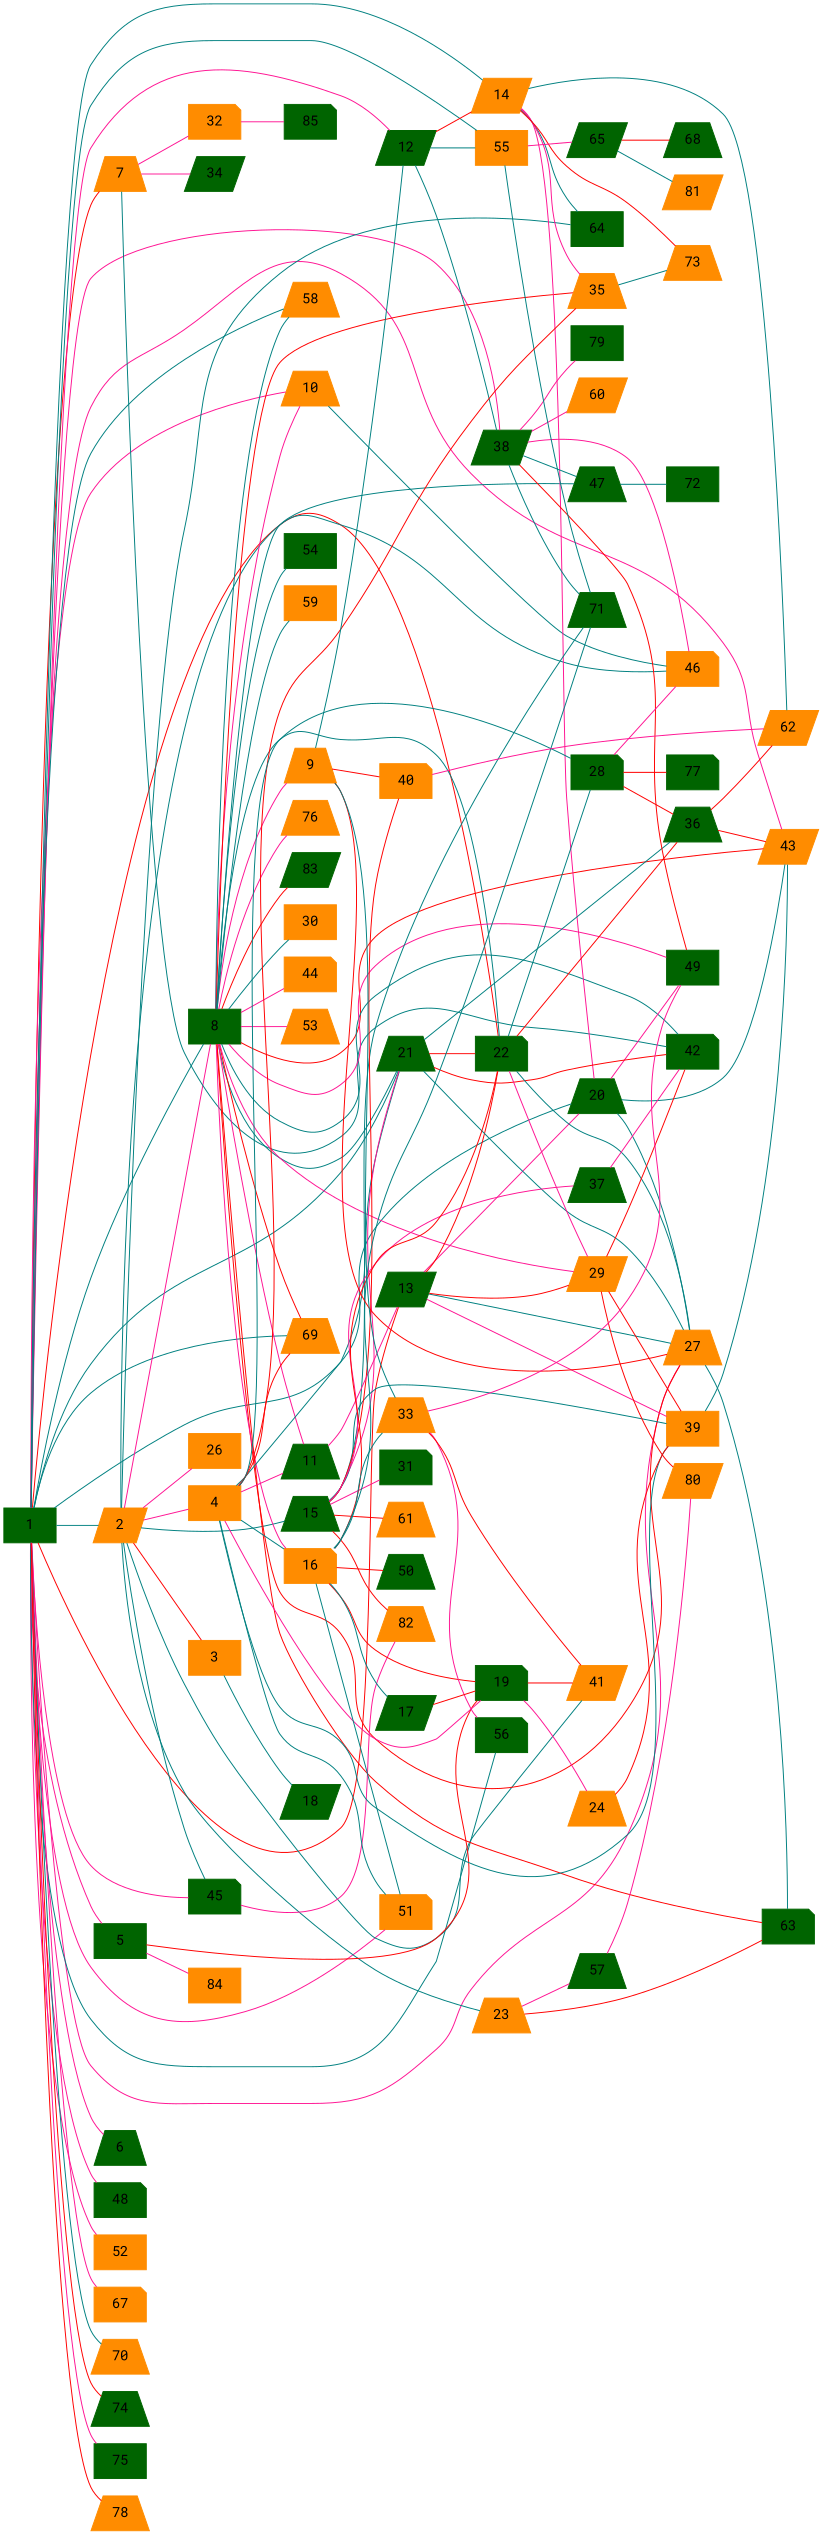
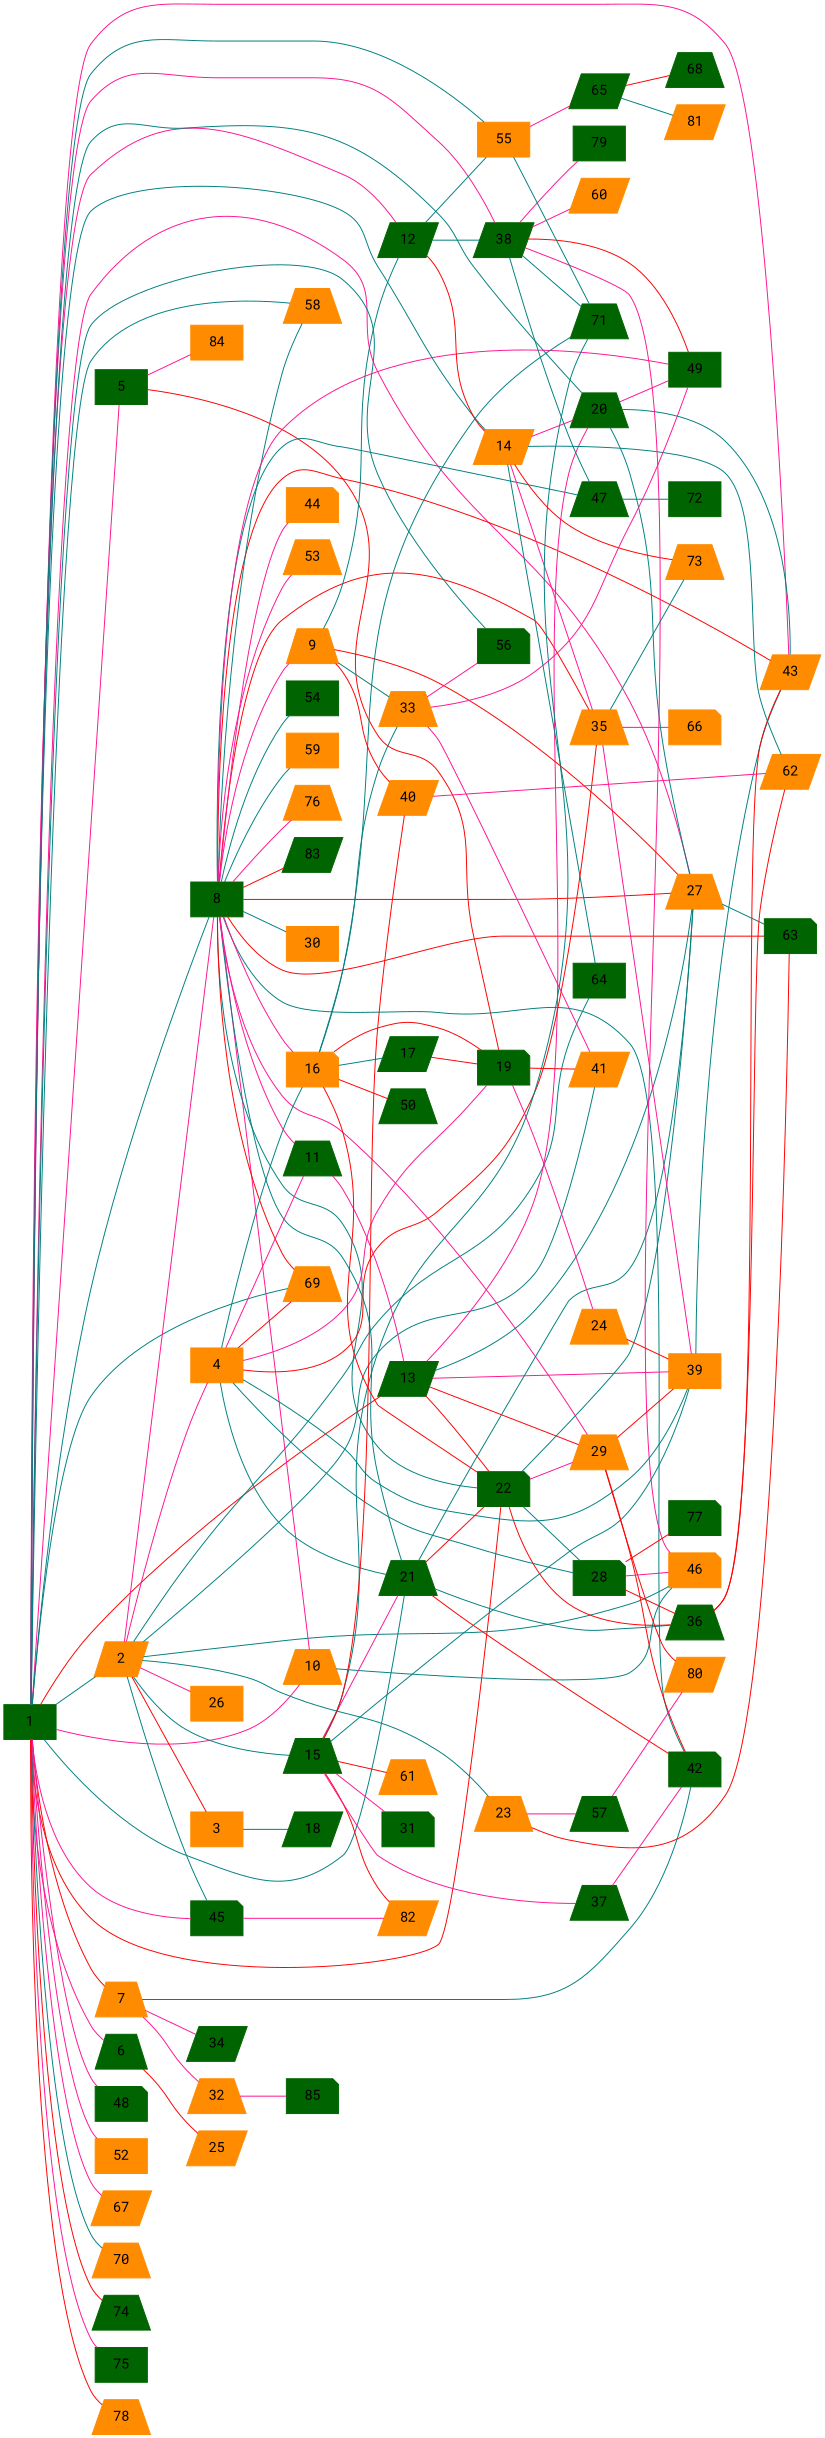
node "32": shape note -> trapezium
node "66": added
node "40": shape note -> parallelogram
edge "35" -- "39": added
node "29": shape parallelogram -> trapezium
edge "33" -- "41": color red -> deeppink
node "82": shape trapezium -> parallelogram
node "51": removed
node "25": added
node "67": shape note -> parallelogram
